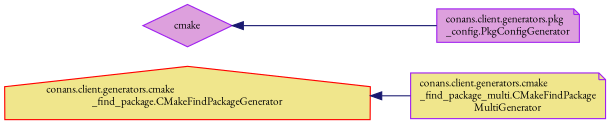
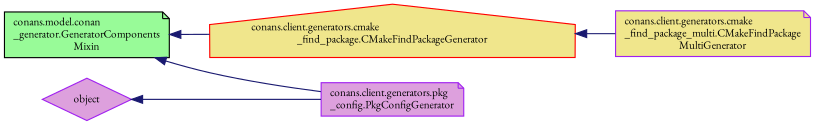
node "cmake": label "cmake" -> "object"
node "conans.model.conan _generator.GeneratorComponents Mixin": added
